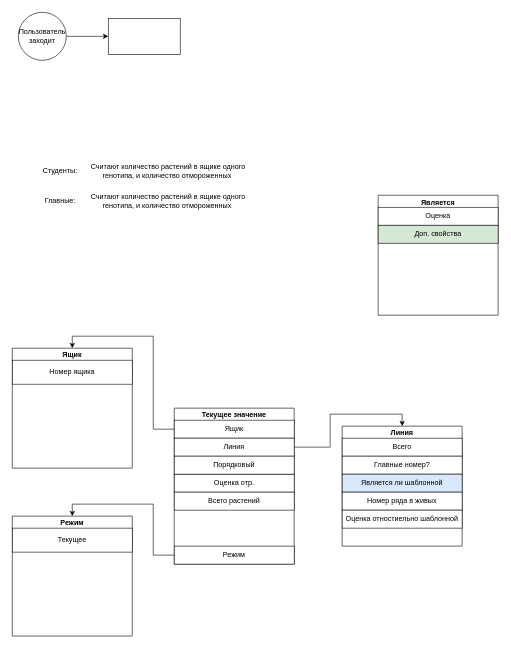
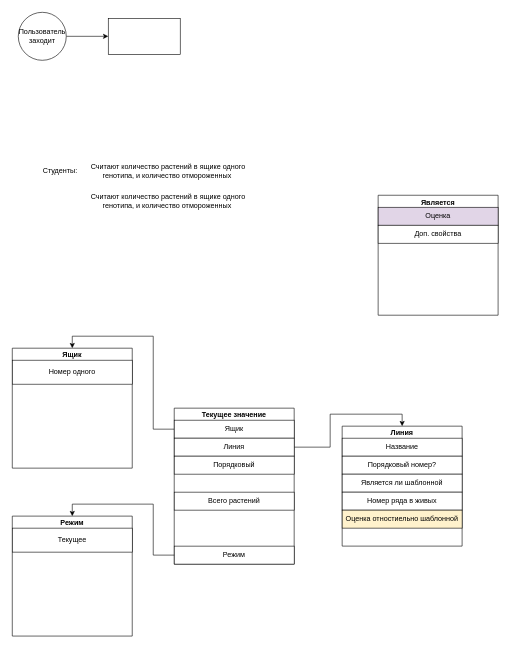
node "Главные:": removed
node "Оценка": fillcolor #ffffff -> #e1d5e7
node "Доп. свойства": fillcolor #d5e8d4 -> #ffffff
node "Номер ящика": label "Номер ящика" -> "Номер одного"
node "Всего": label "Всего" -> "Название"
node "Главные номер?": label "Главные номер?" -> "Порядковый номер?"
node "Оценка отр.": removed
node "Является ли шаблонной": fillcolor #dae8fc -> #ffffff
node "Оценка отностиельно шаблонной": fillcolor #ffffff -> #fff2cc
